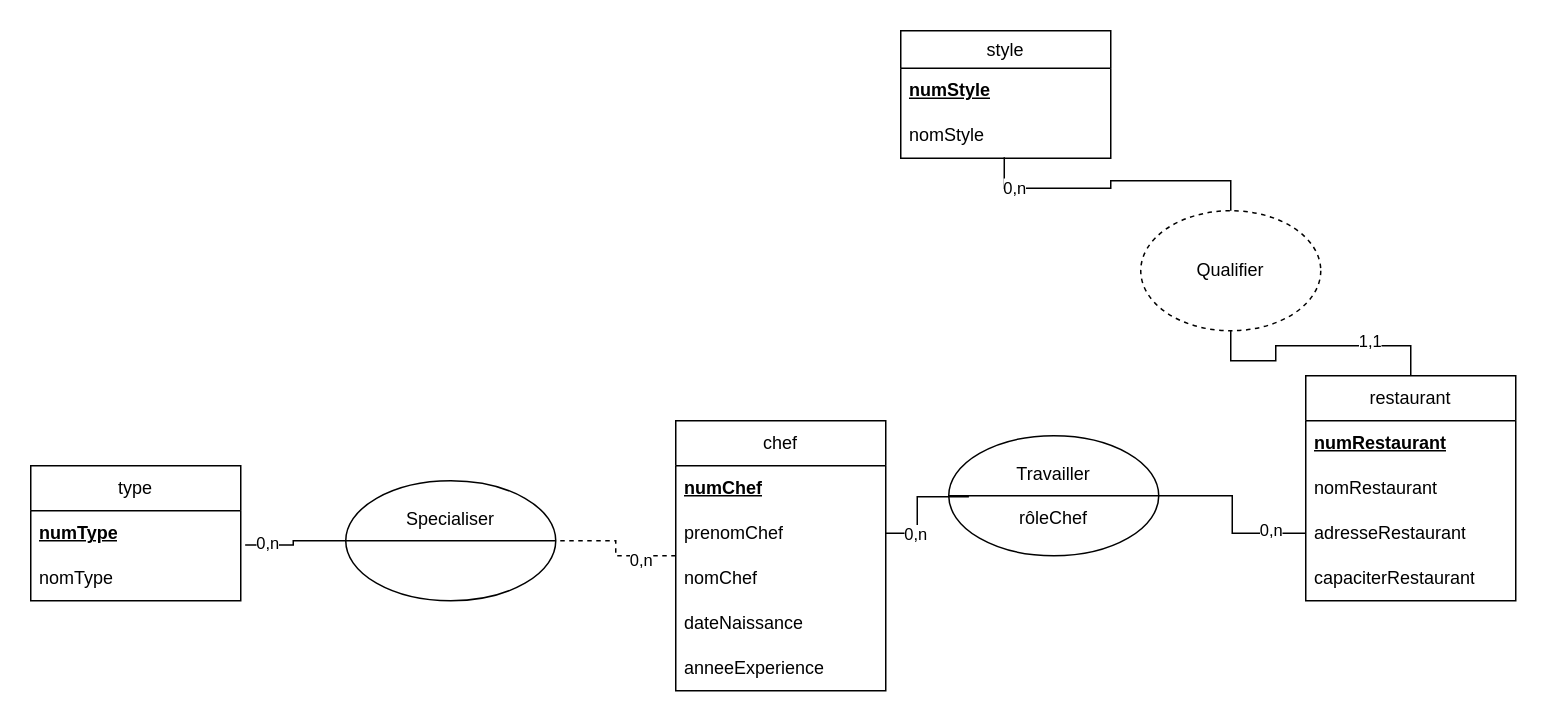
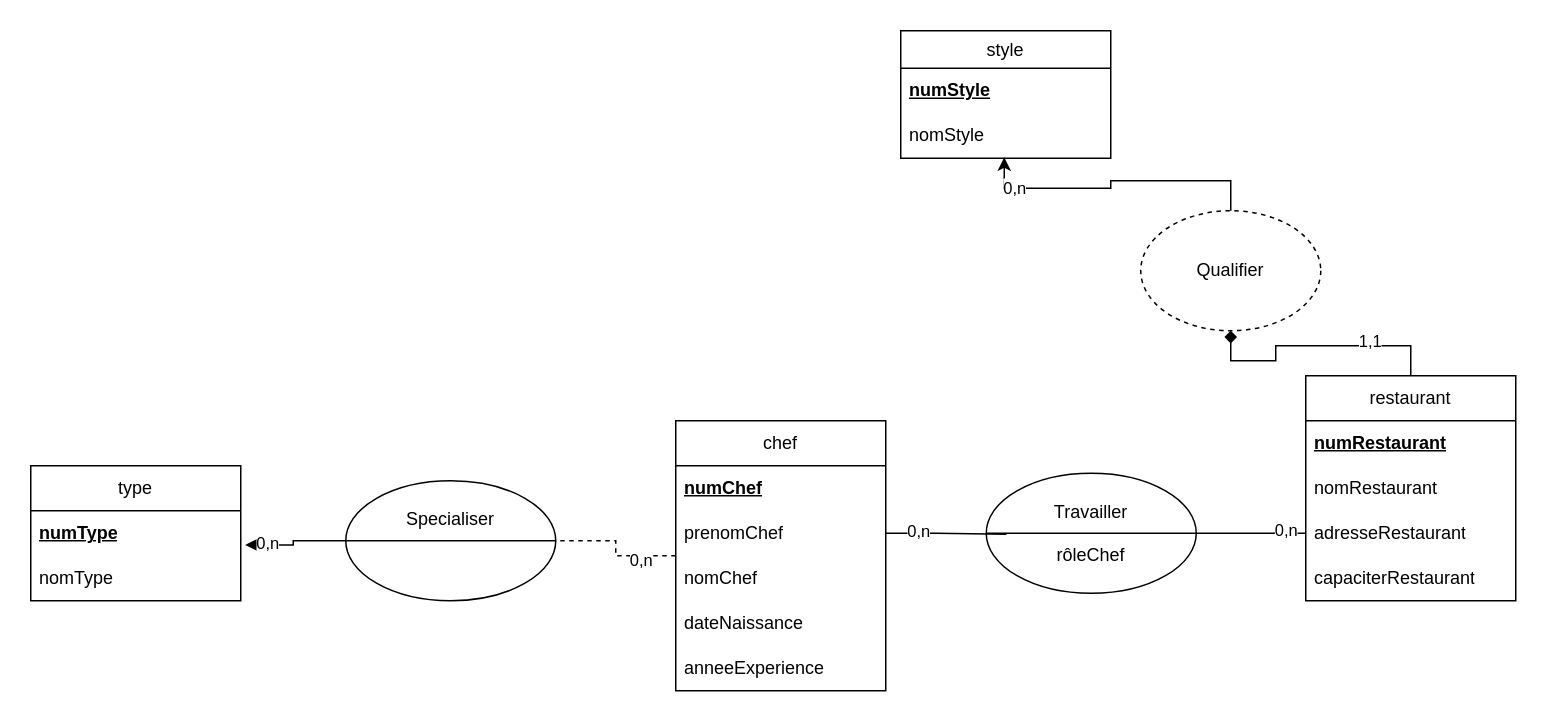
edge "nomStyle" -- "Qualifier": arrowhead none -> classic
edge "Qualifier" -- "restaurant": arrowhead none -> diamond
node "Travailler rôleChef": moved (1054, 496) -> (1091, 533)
edge "numType" -- "Specialiser": arrowhead none -> block
